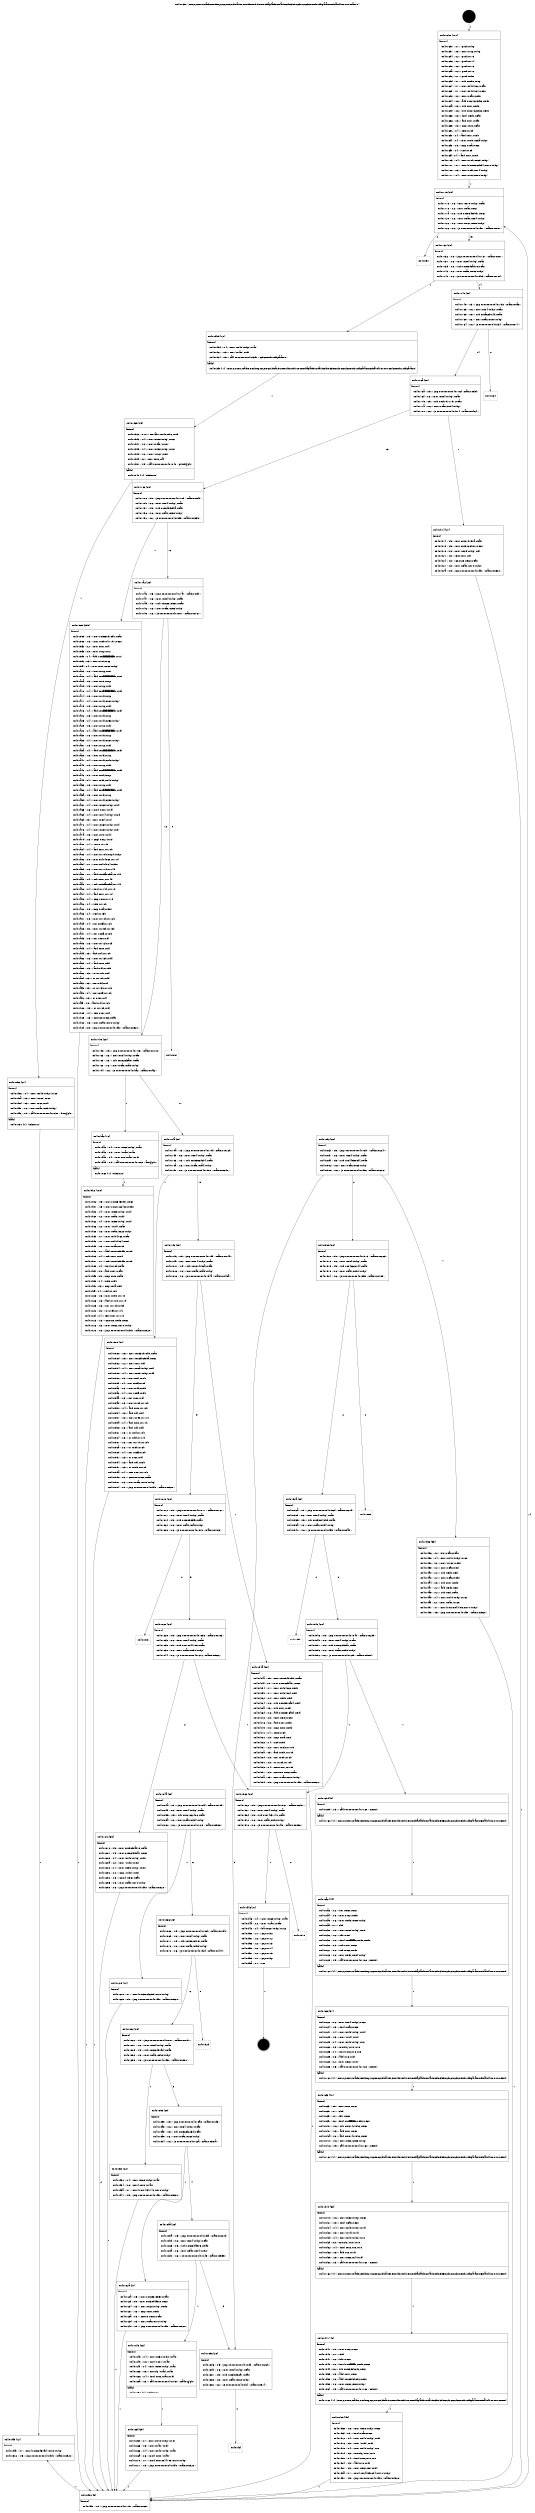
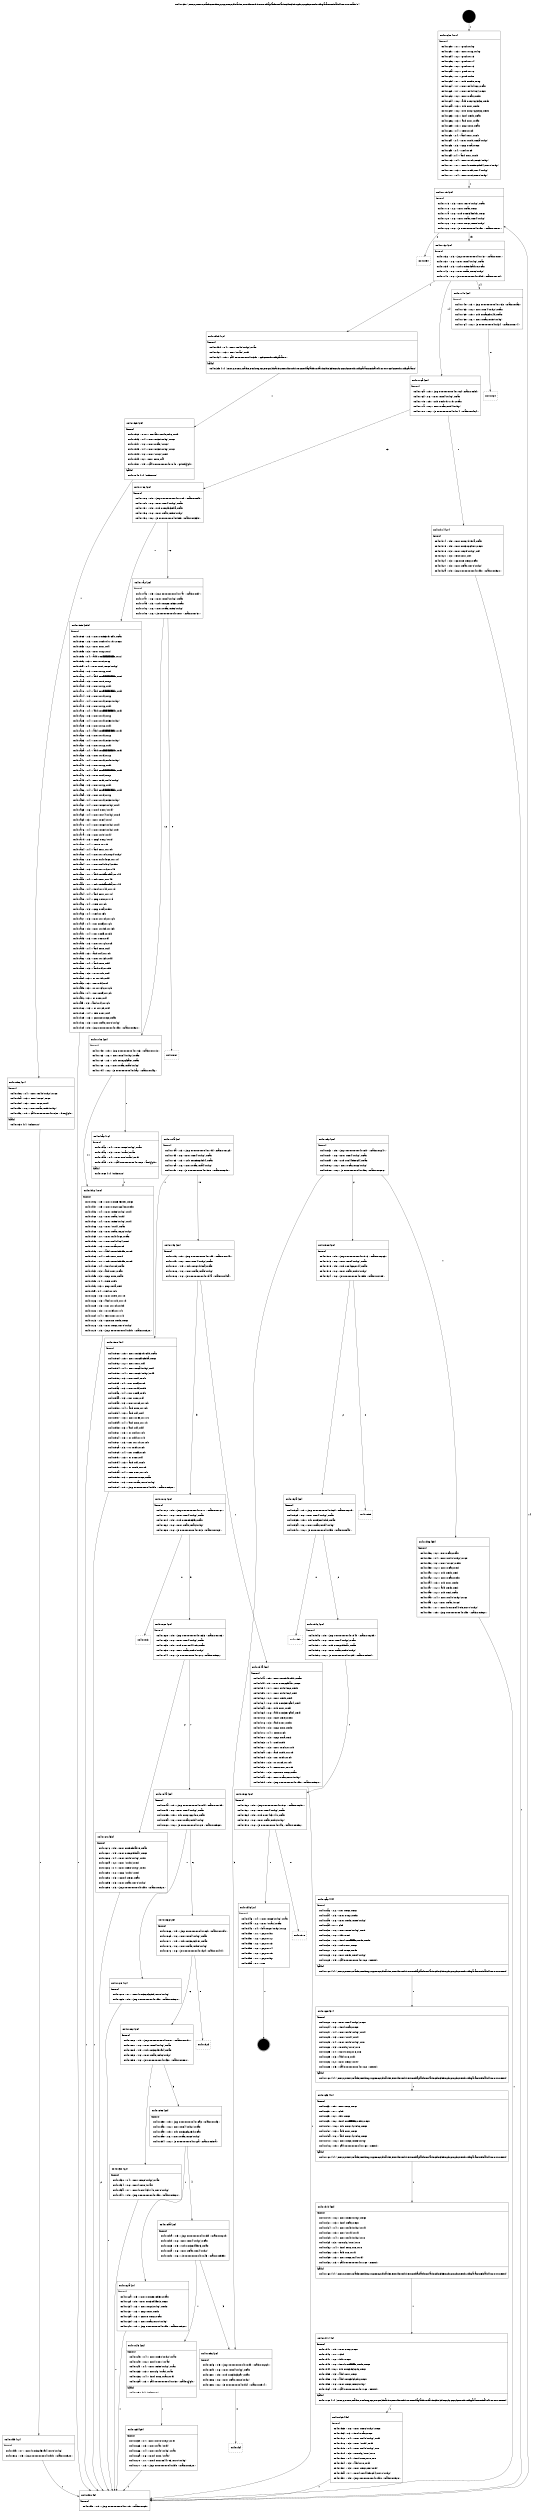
edge "0x40174e [28]" -> "0x40176a [28]": now "0x401732 [28]" -> "0x40176a [28]"
edge "0x4017be [28]" -> "0x4017da [28]": now "0x4017be [28]" -> "0x401bb2 [108]"
edge "0x40182e [28]" -> "0x401962 [28]": now "0x40182e [28]" -> "0x40184a [28]"
node "0x401c9d [5]": removed
edge "0x401fd0 [5]" -> "0x401dfb [12]": reversed
